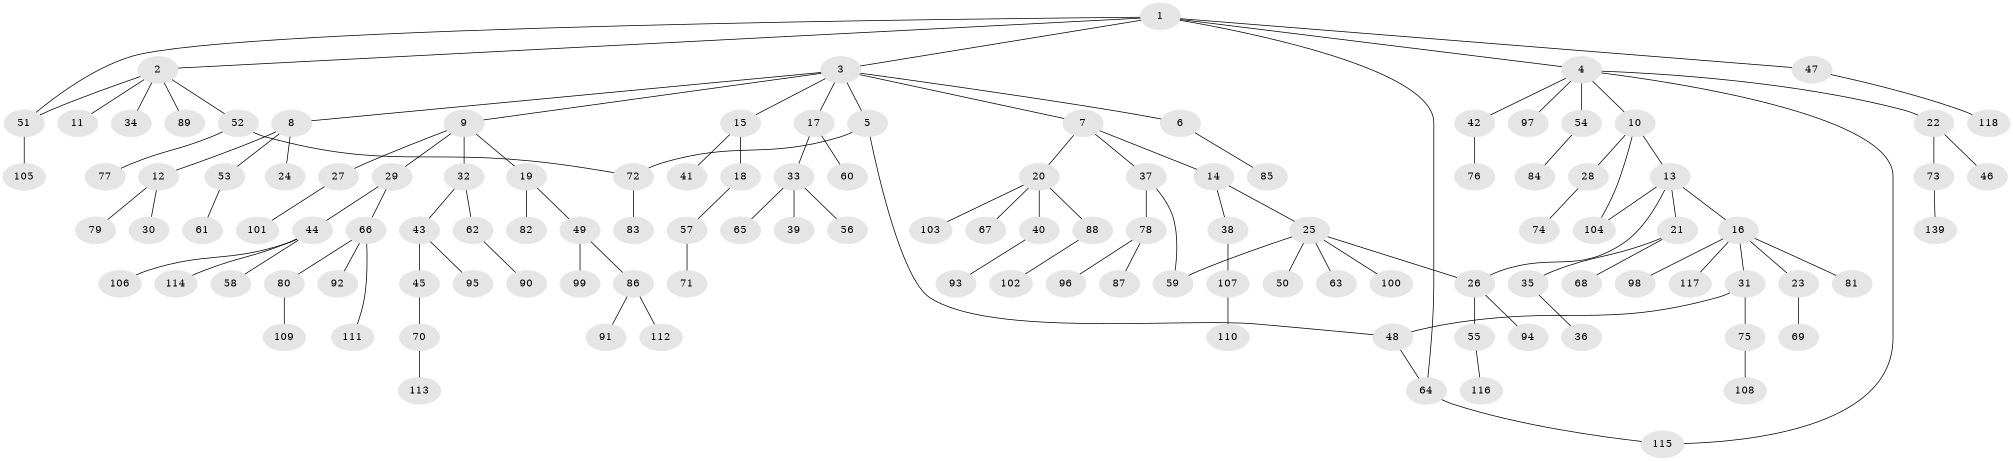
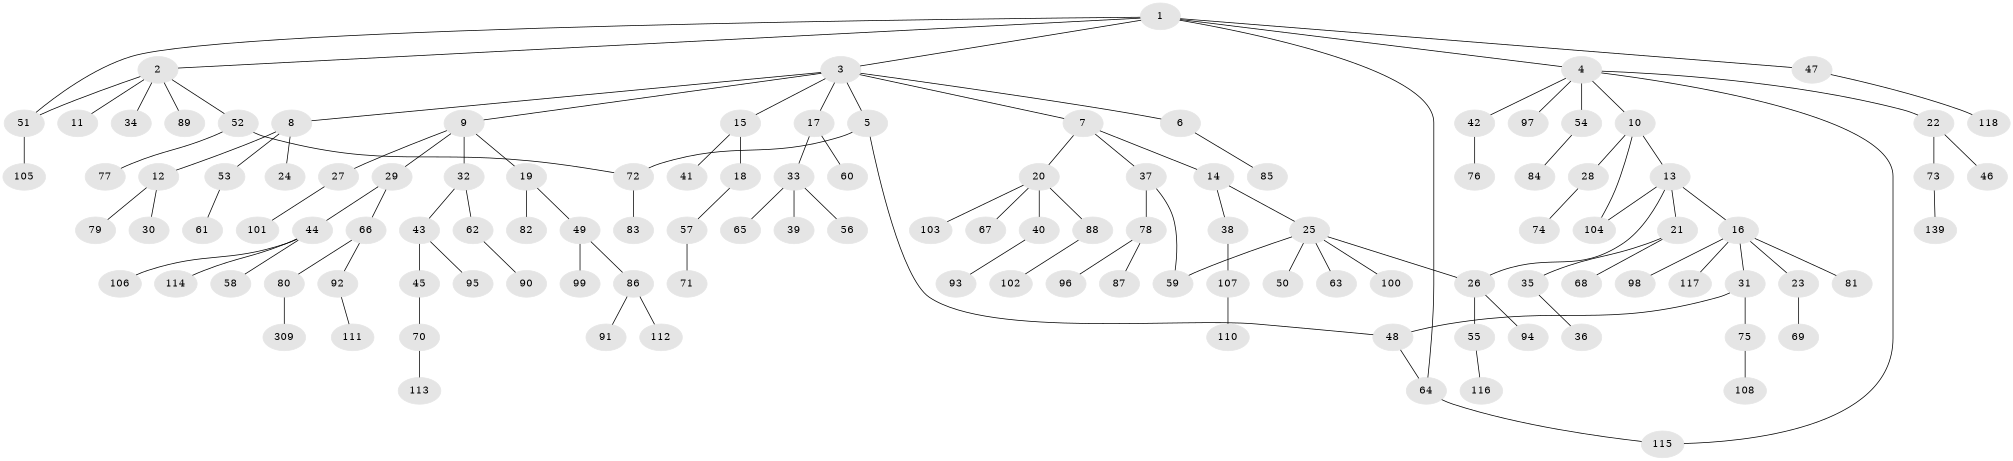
edge "66" -- "111": now "92" -- "111"
node "109": label "109" -> "309"
